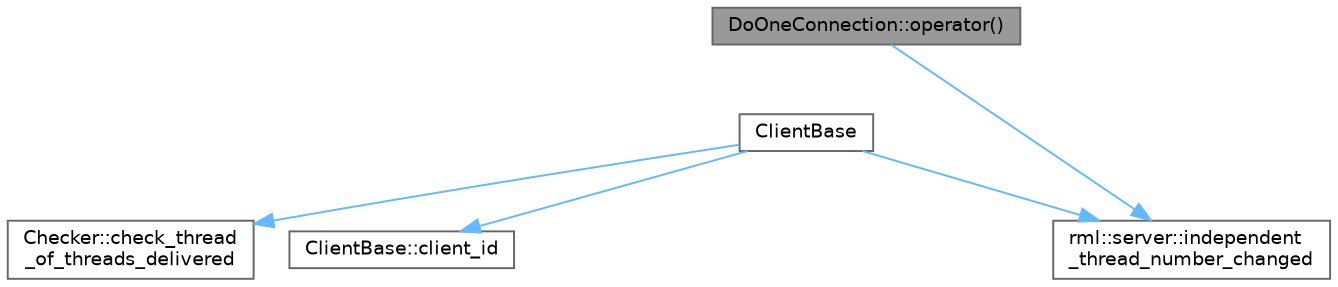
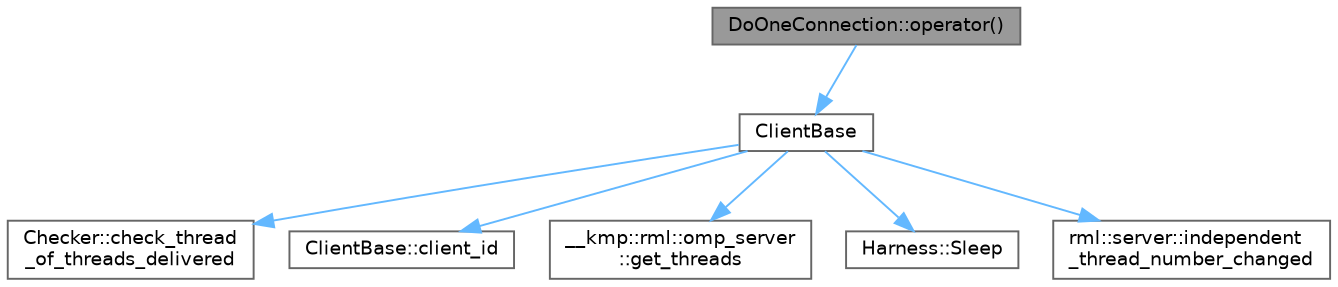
edge "DoOneConnection::operator()" -> "rml::server::independent _thread_number_changed": now "DoOneConnection::operator()" -> "ClientBase"
node "__kmp::rml::omp_server ::get_threads": added
node "Harness::Sleep": added
